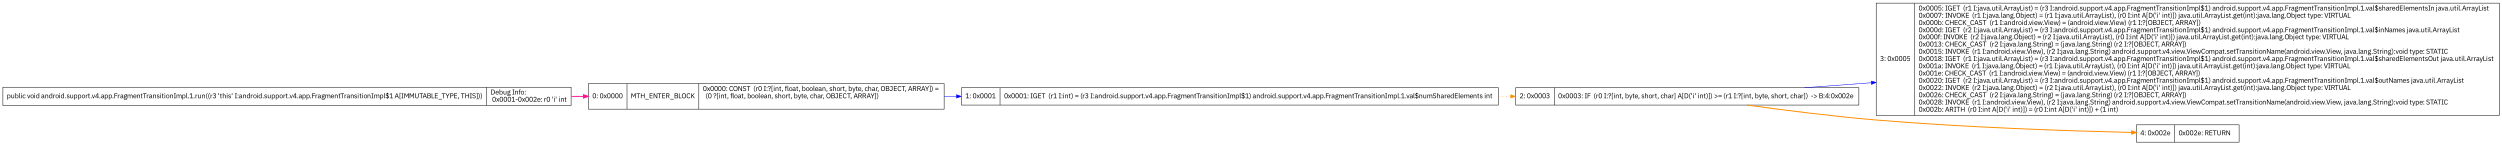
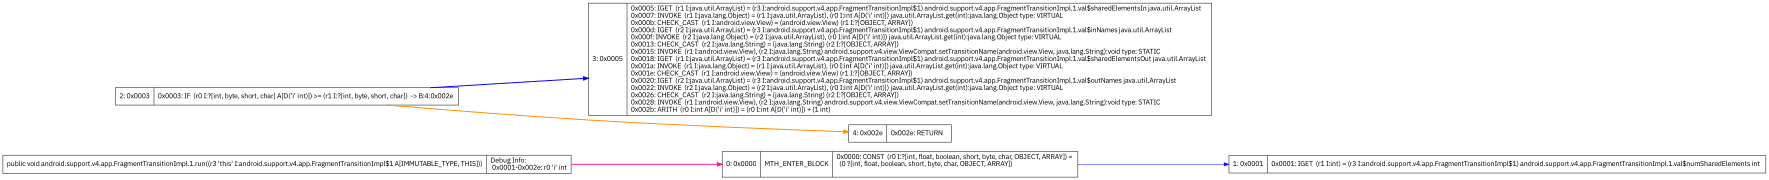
edge "2: 0x0003" -> "3: 0x0005": style solid -> bold
edge "1: 0x0001" -> "2: 0x0003": removed
